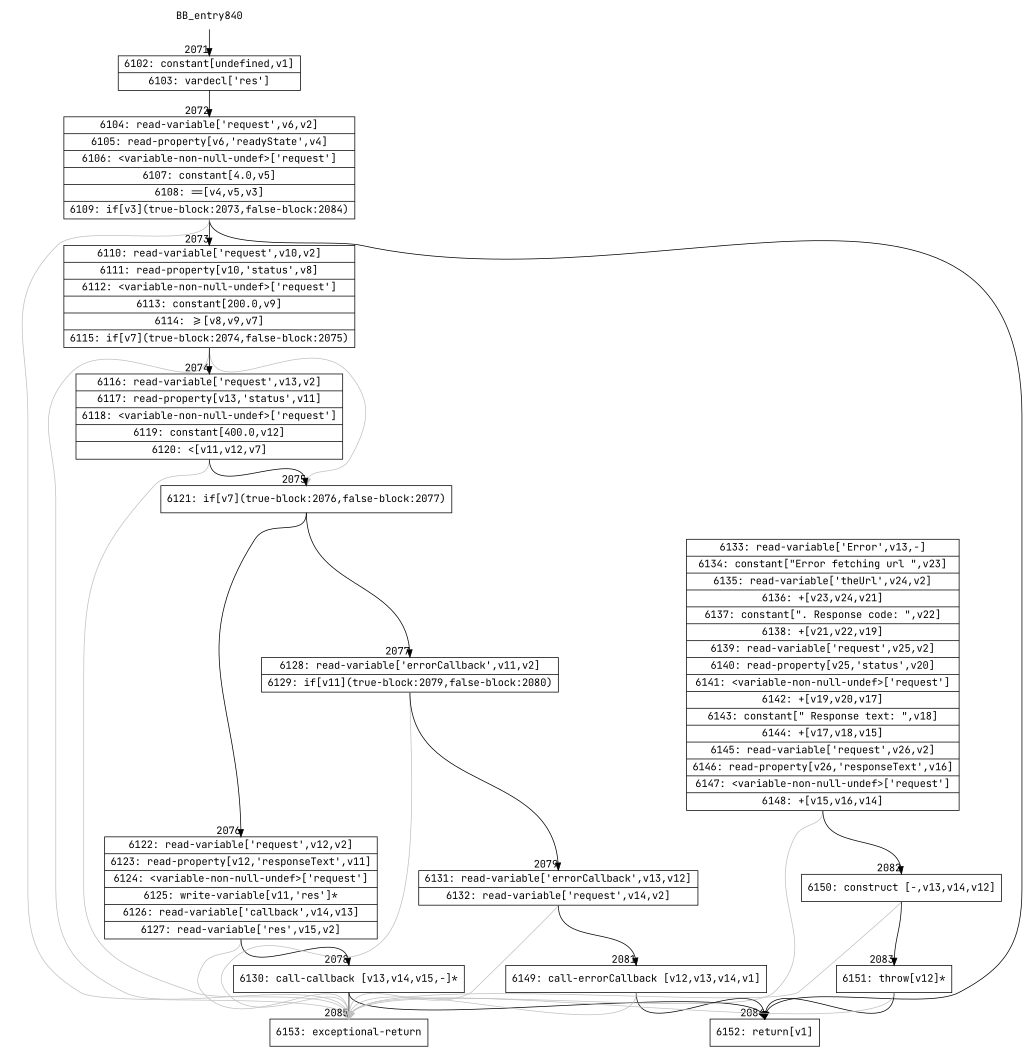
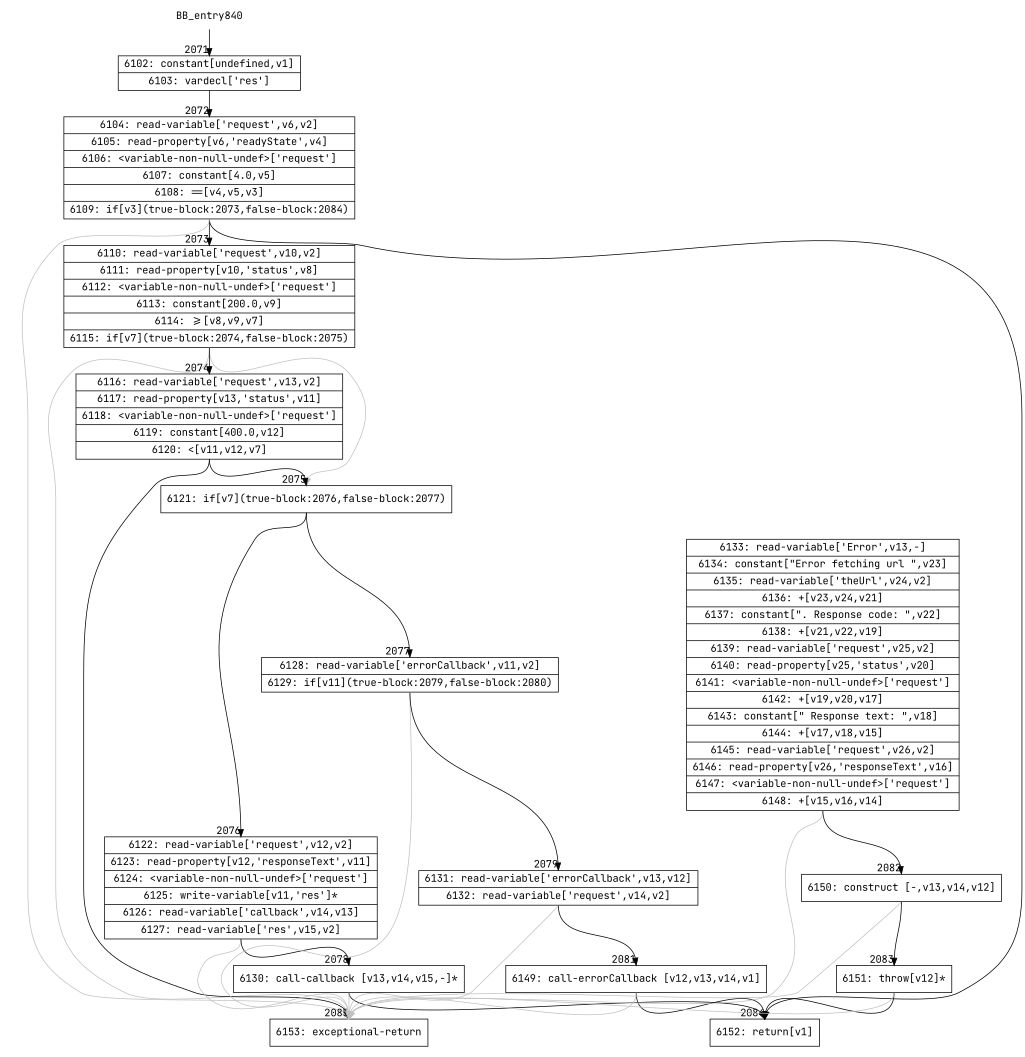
edge "6116: read-variable['request',v13,v2]" -> "6153: exceptional-return": color gray -> black
edge "6130: call-callback [v13,v14,v15,-]*" -> "6153: exceptional-return": color black -> gray
